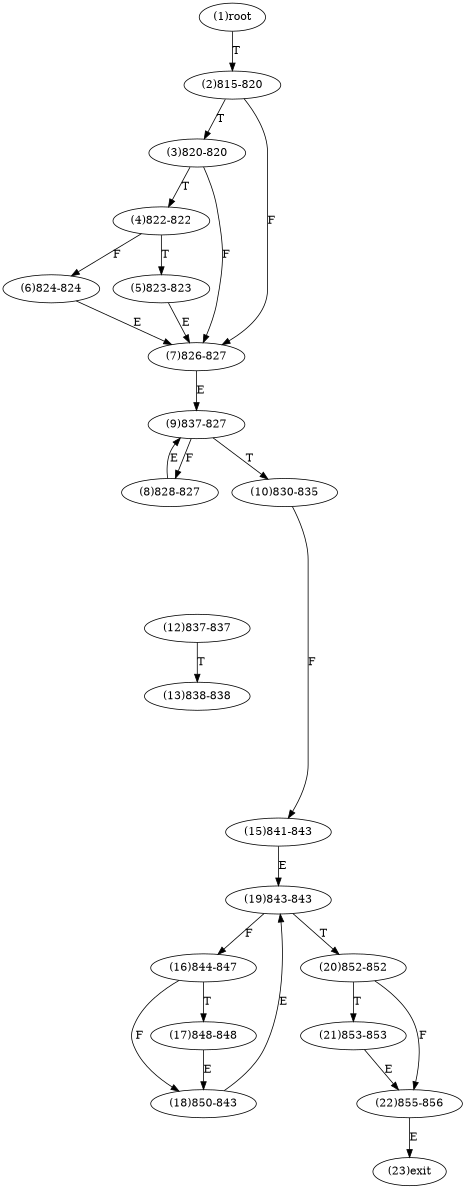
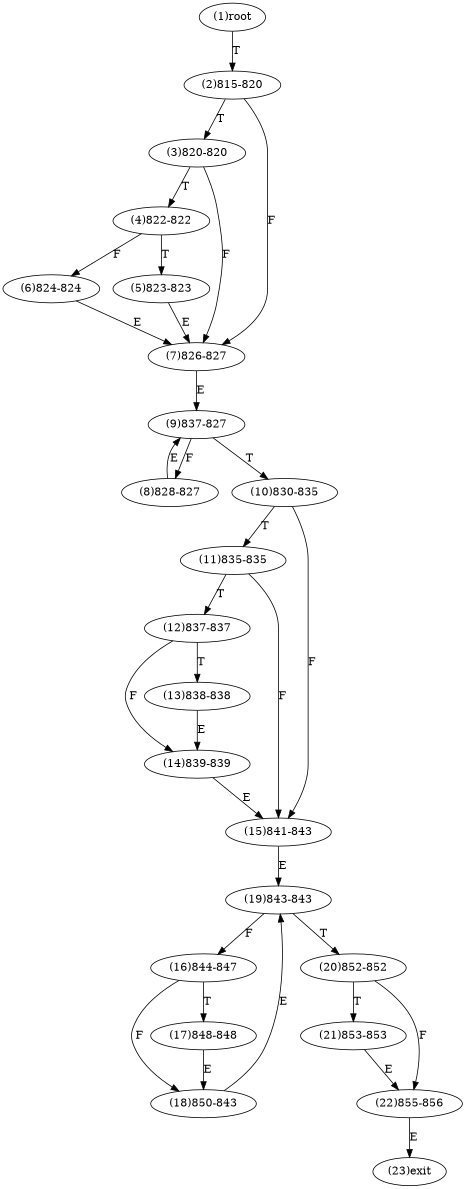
node "(11)835-835": added
node "(14)839-839": added
